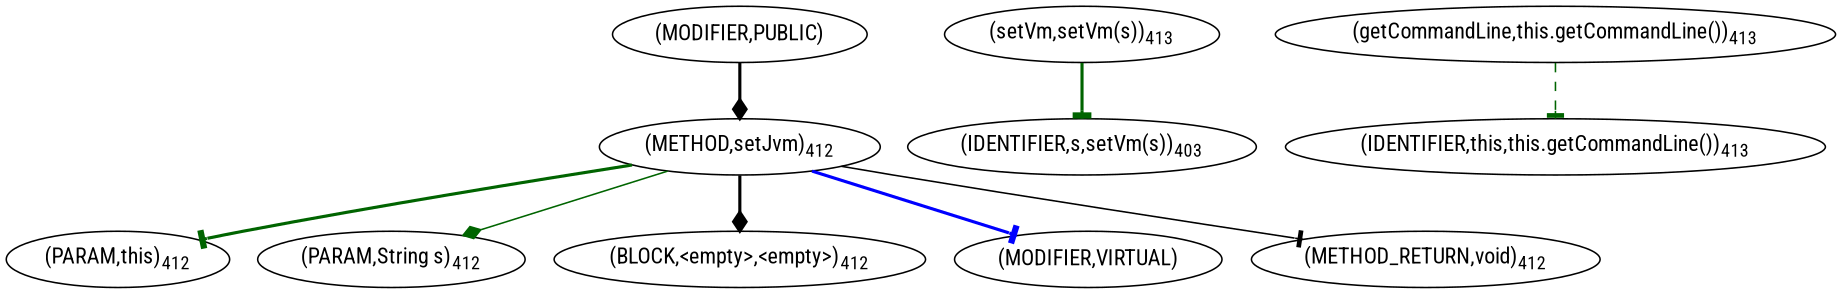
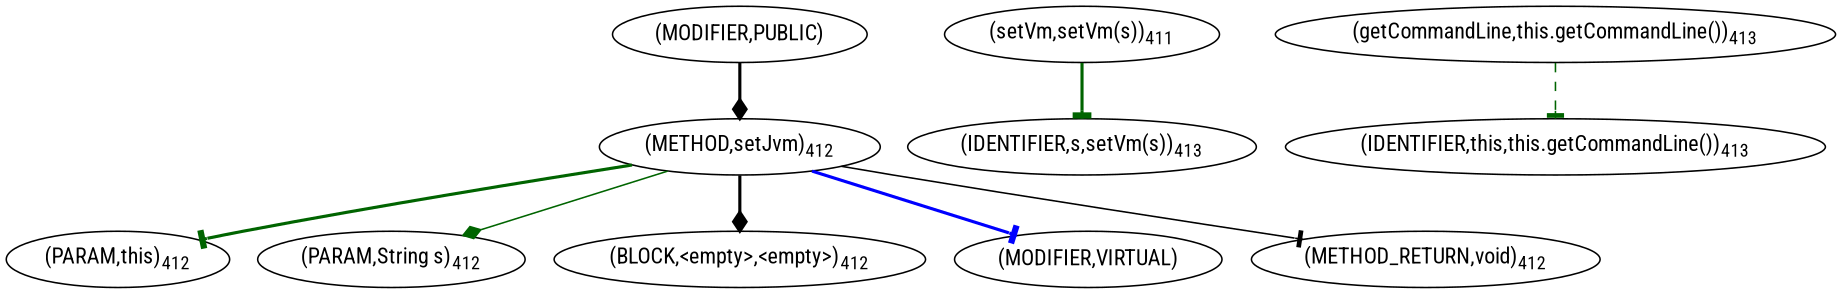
node "(setVm,setVm(s))": text "413" -> "411"
node "(IDENTIFIER,s,setVm(s))": text "403" -> "413"
